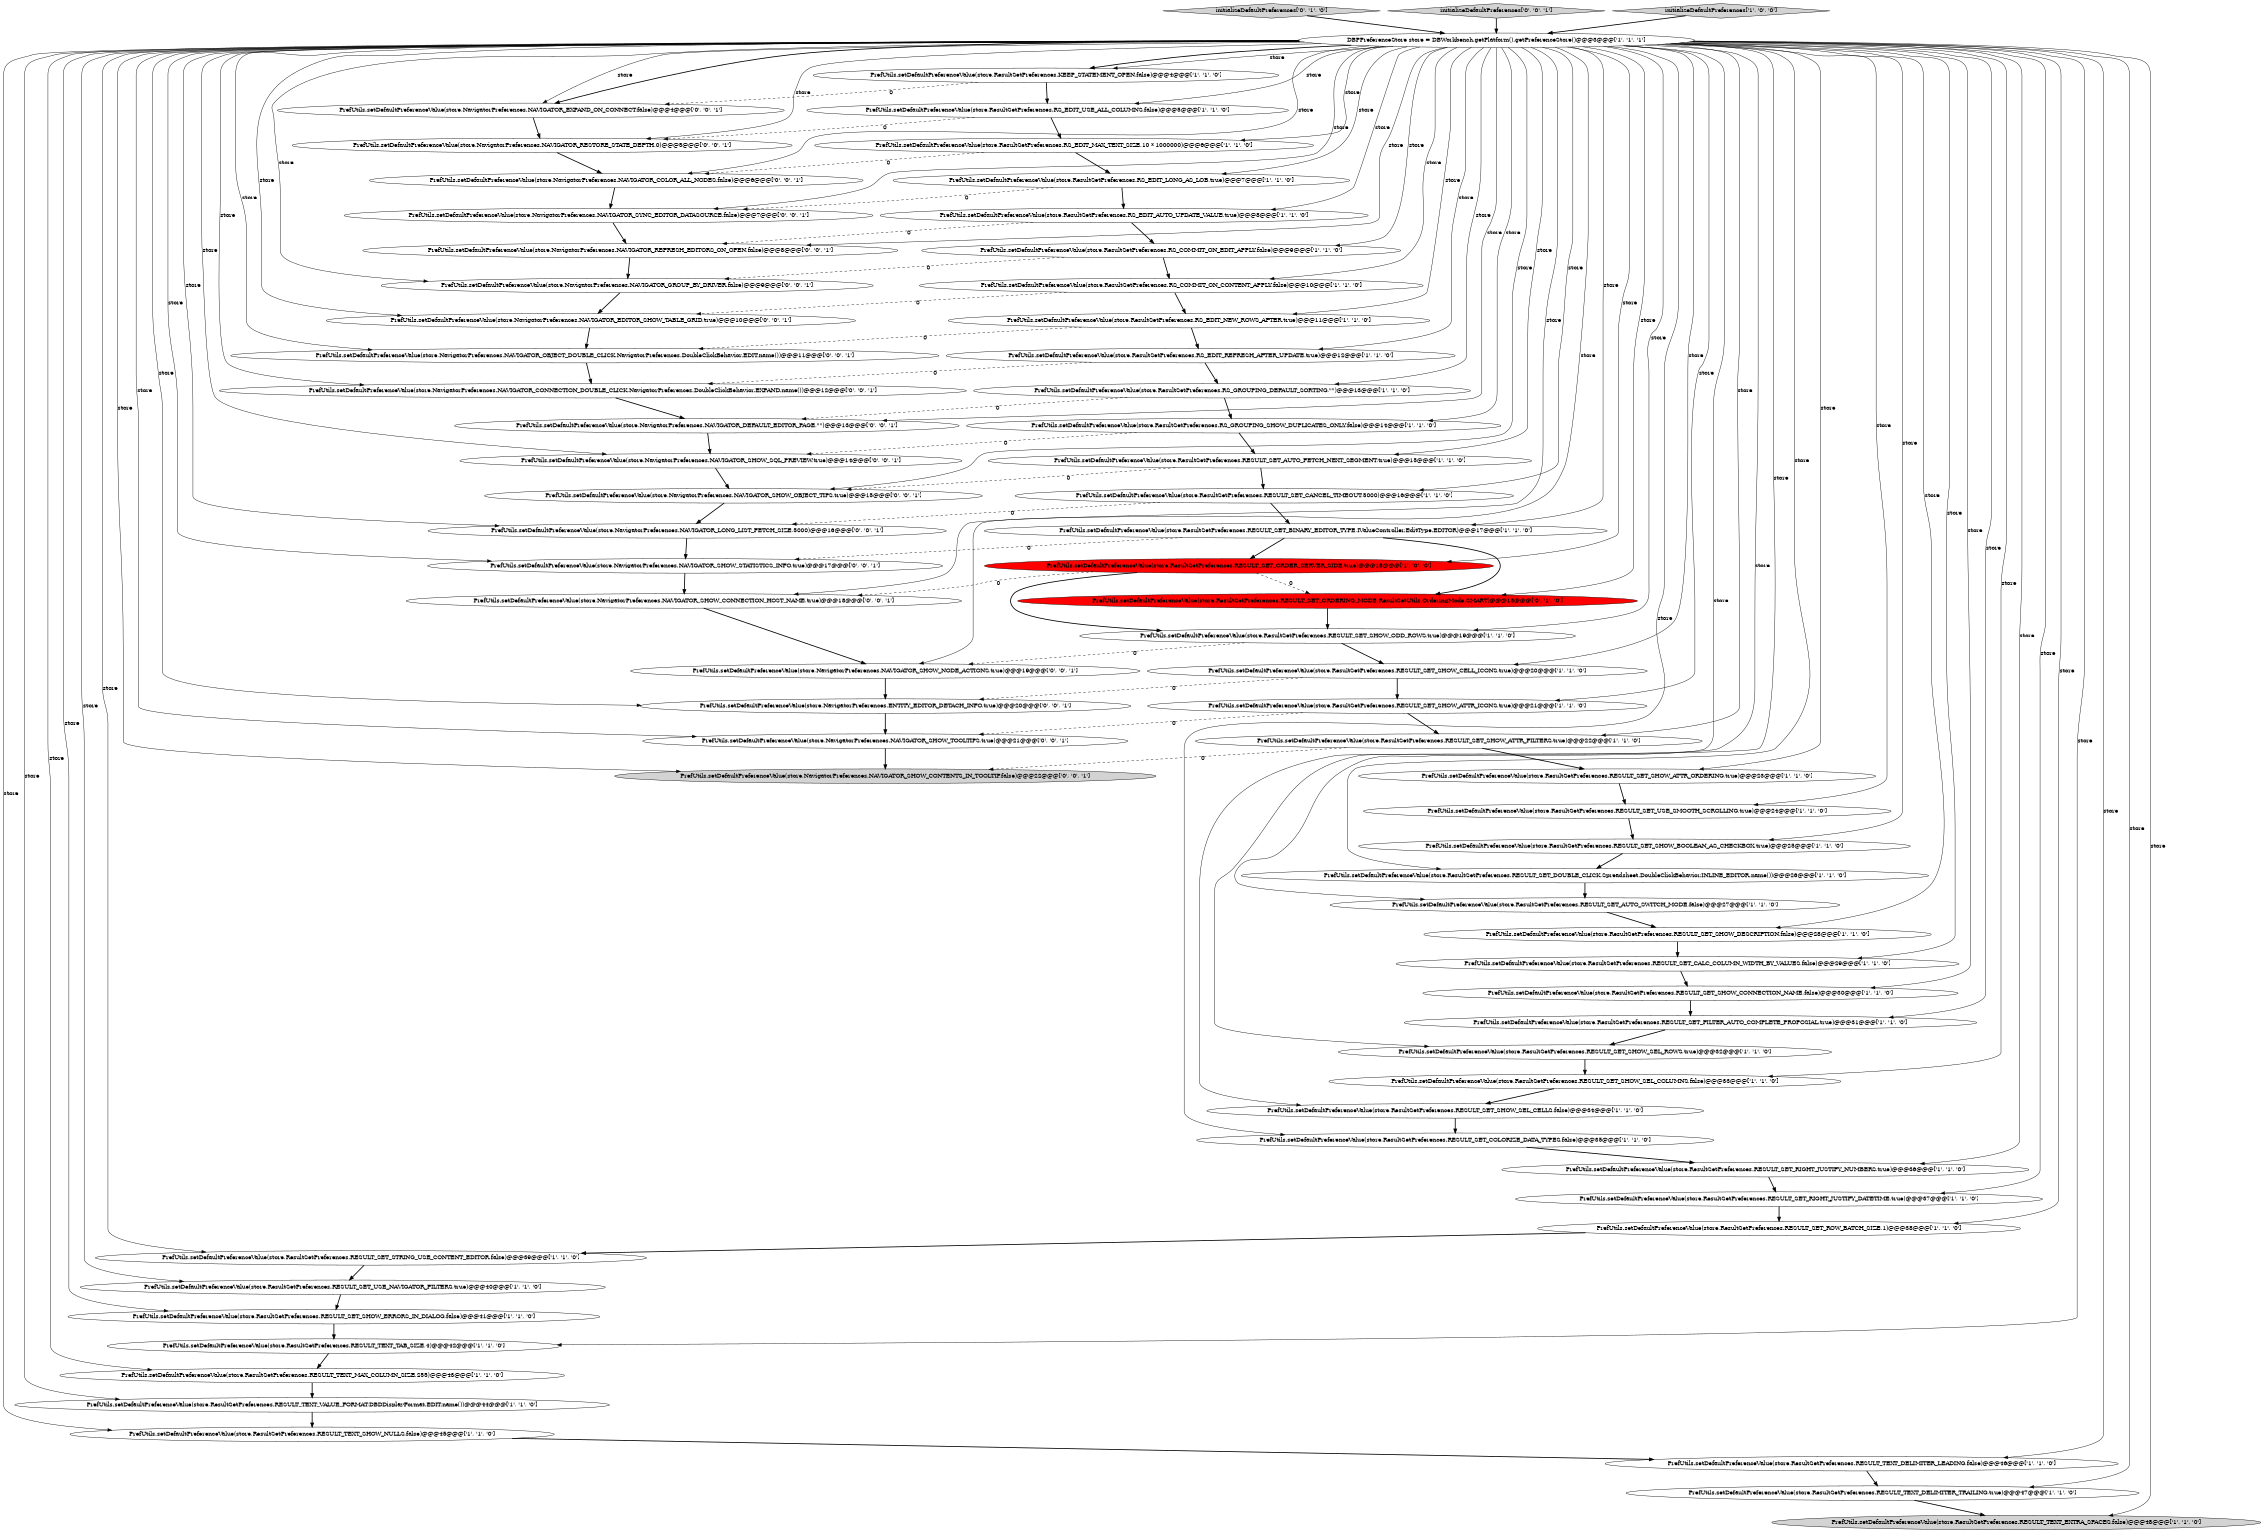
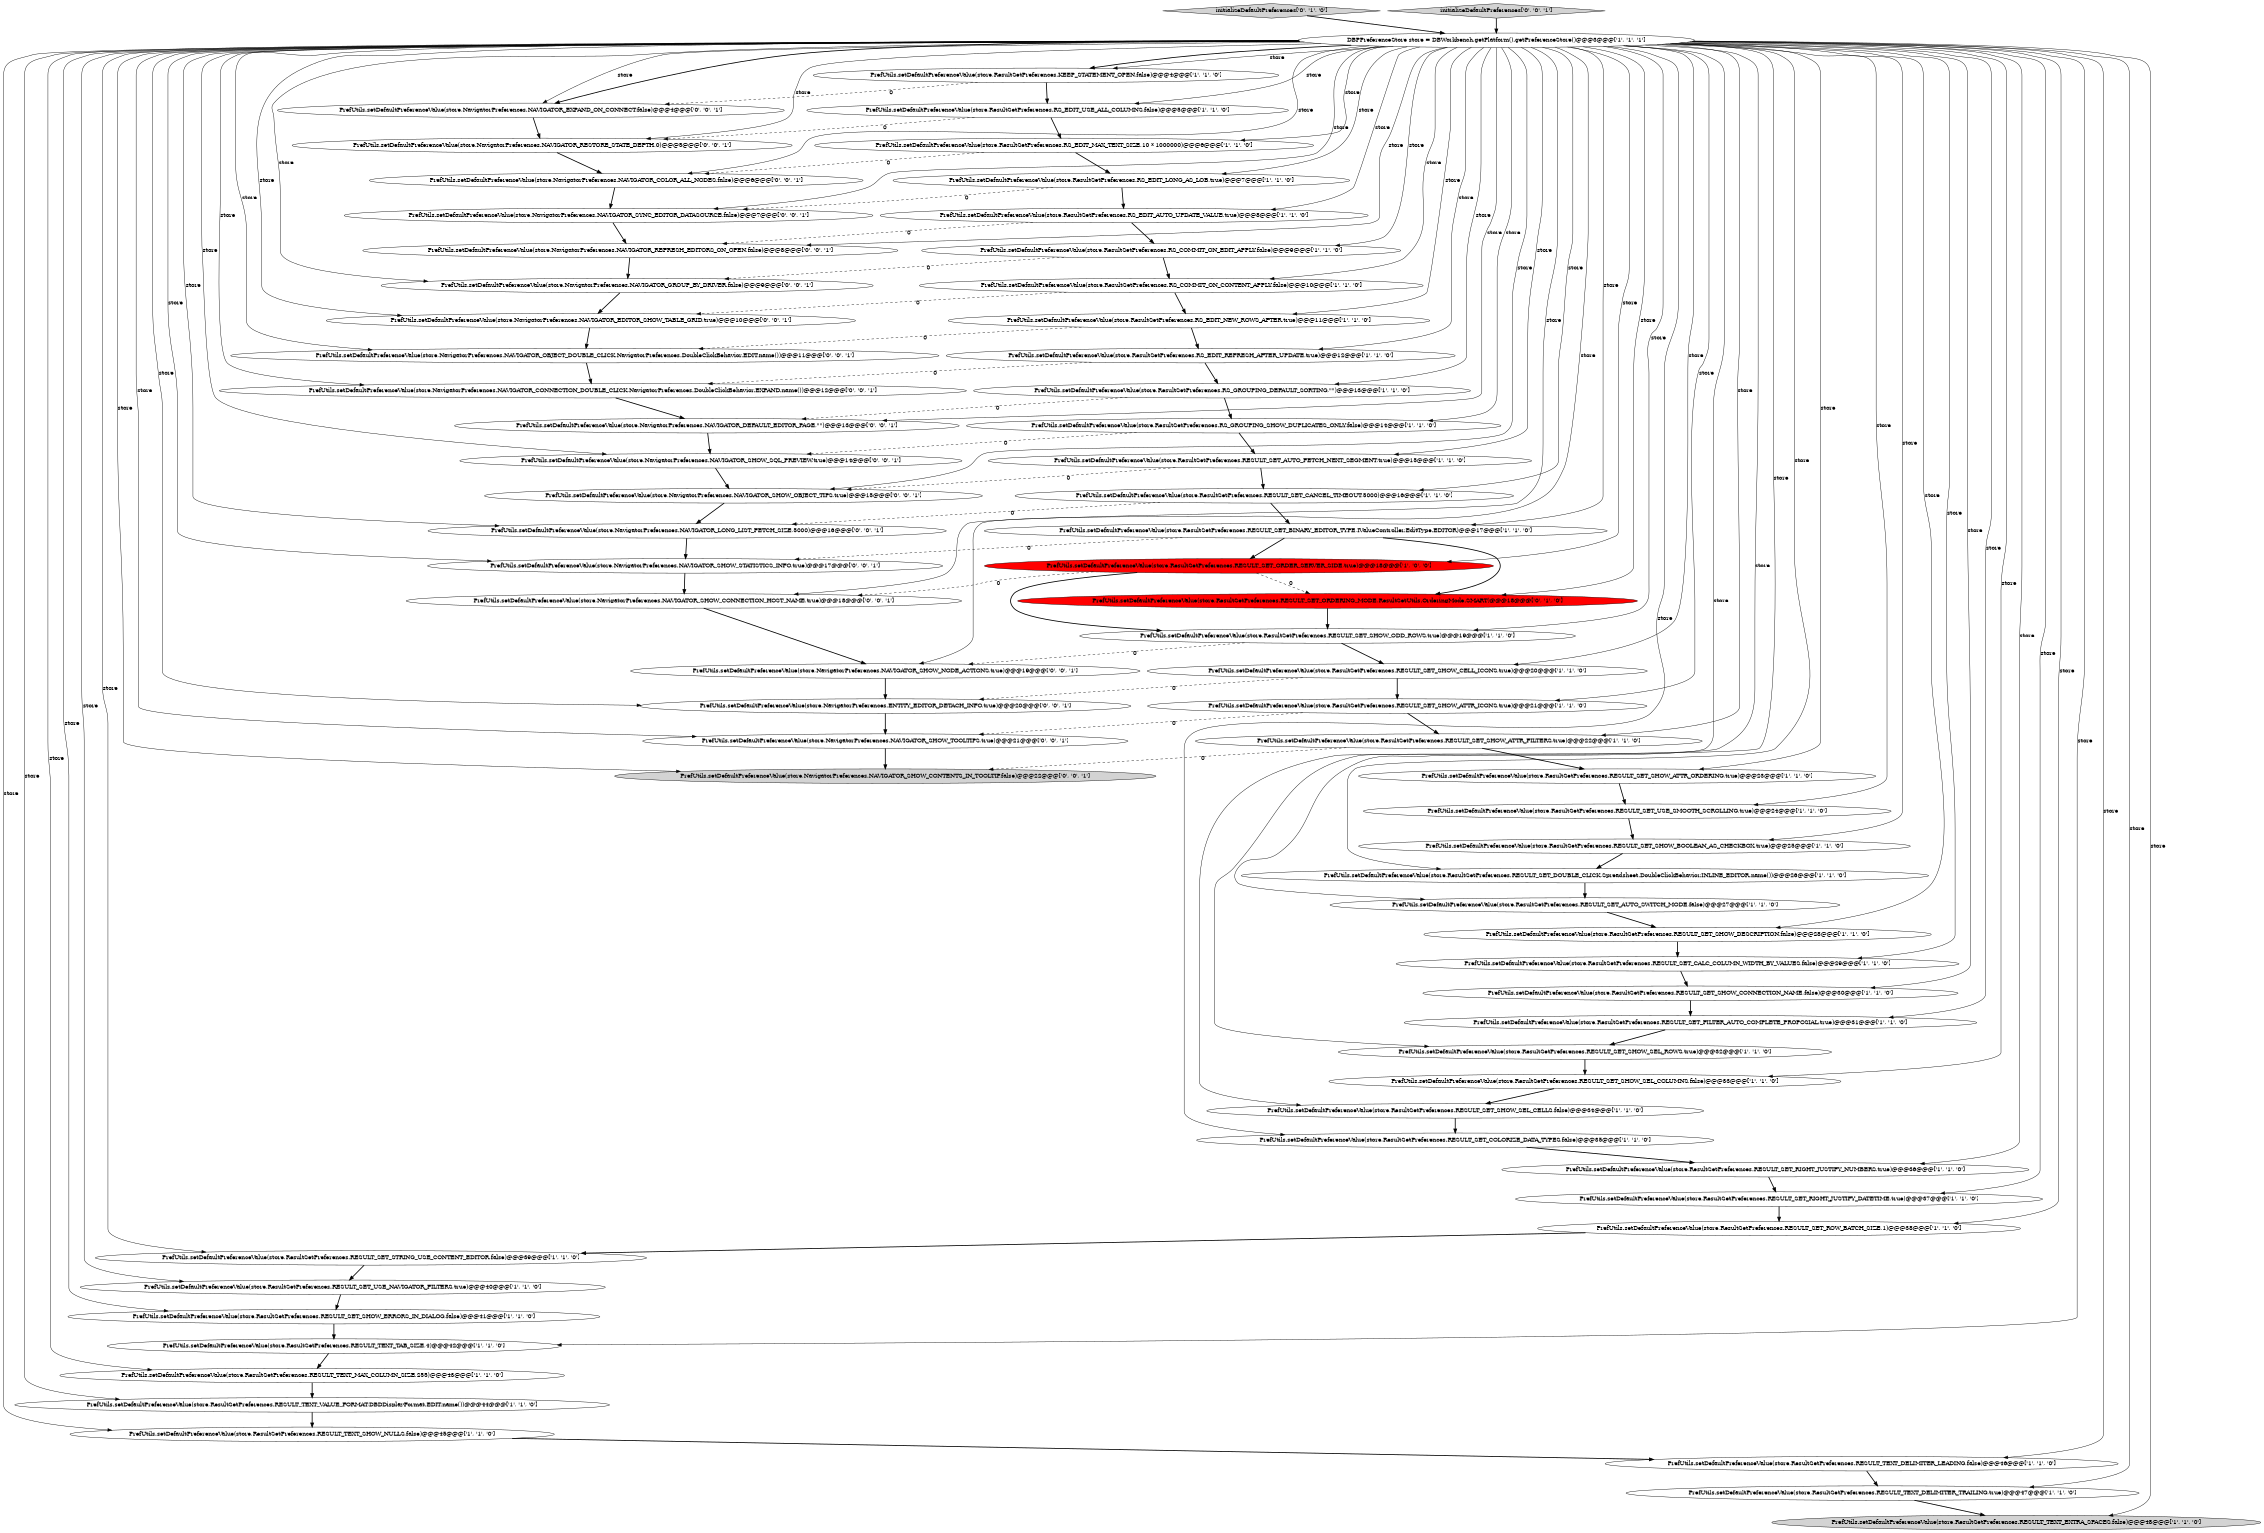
node "initializeDefaultPreferences['1', '0', '0']": removed
